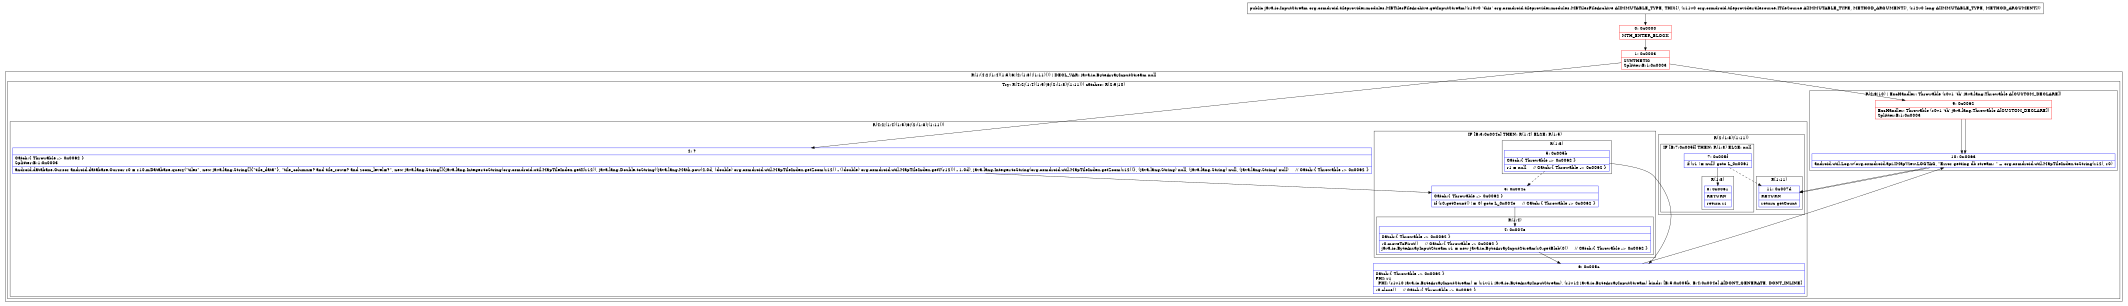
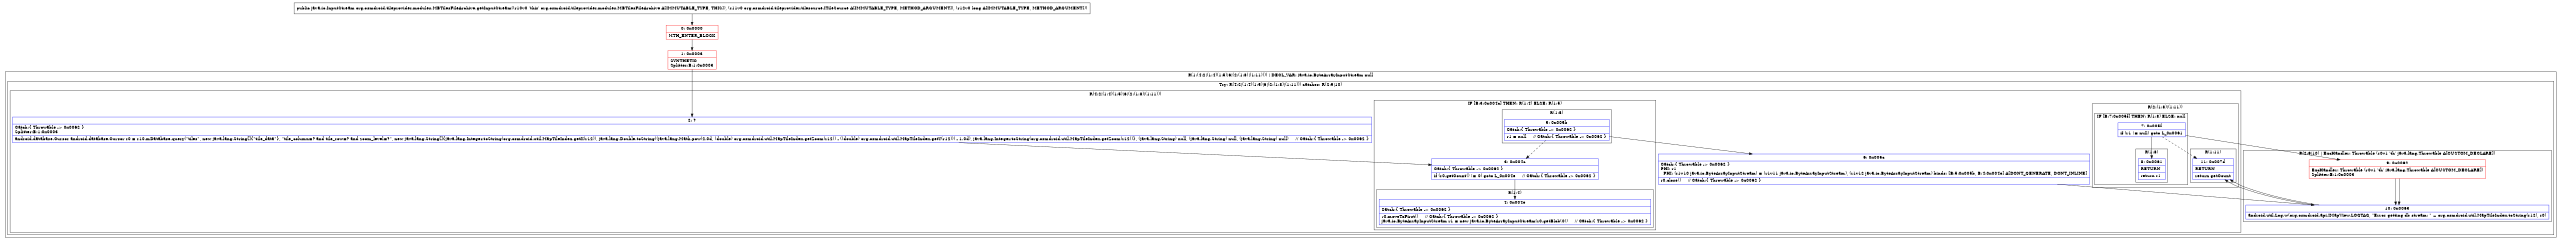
edge "1: 0x0003" -> "9: 0x0062": now "7: 0x005f" -> "9: 0x0062"
edge "4: 0x004e" -> "6: 0x005c": removed
